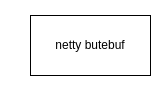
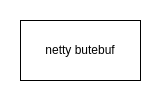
node "netty butebuf": moved (91, 46) -> (81, 51)
